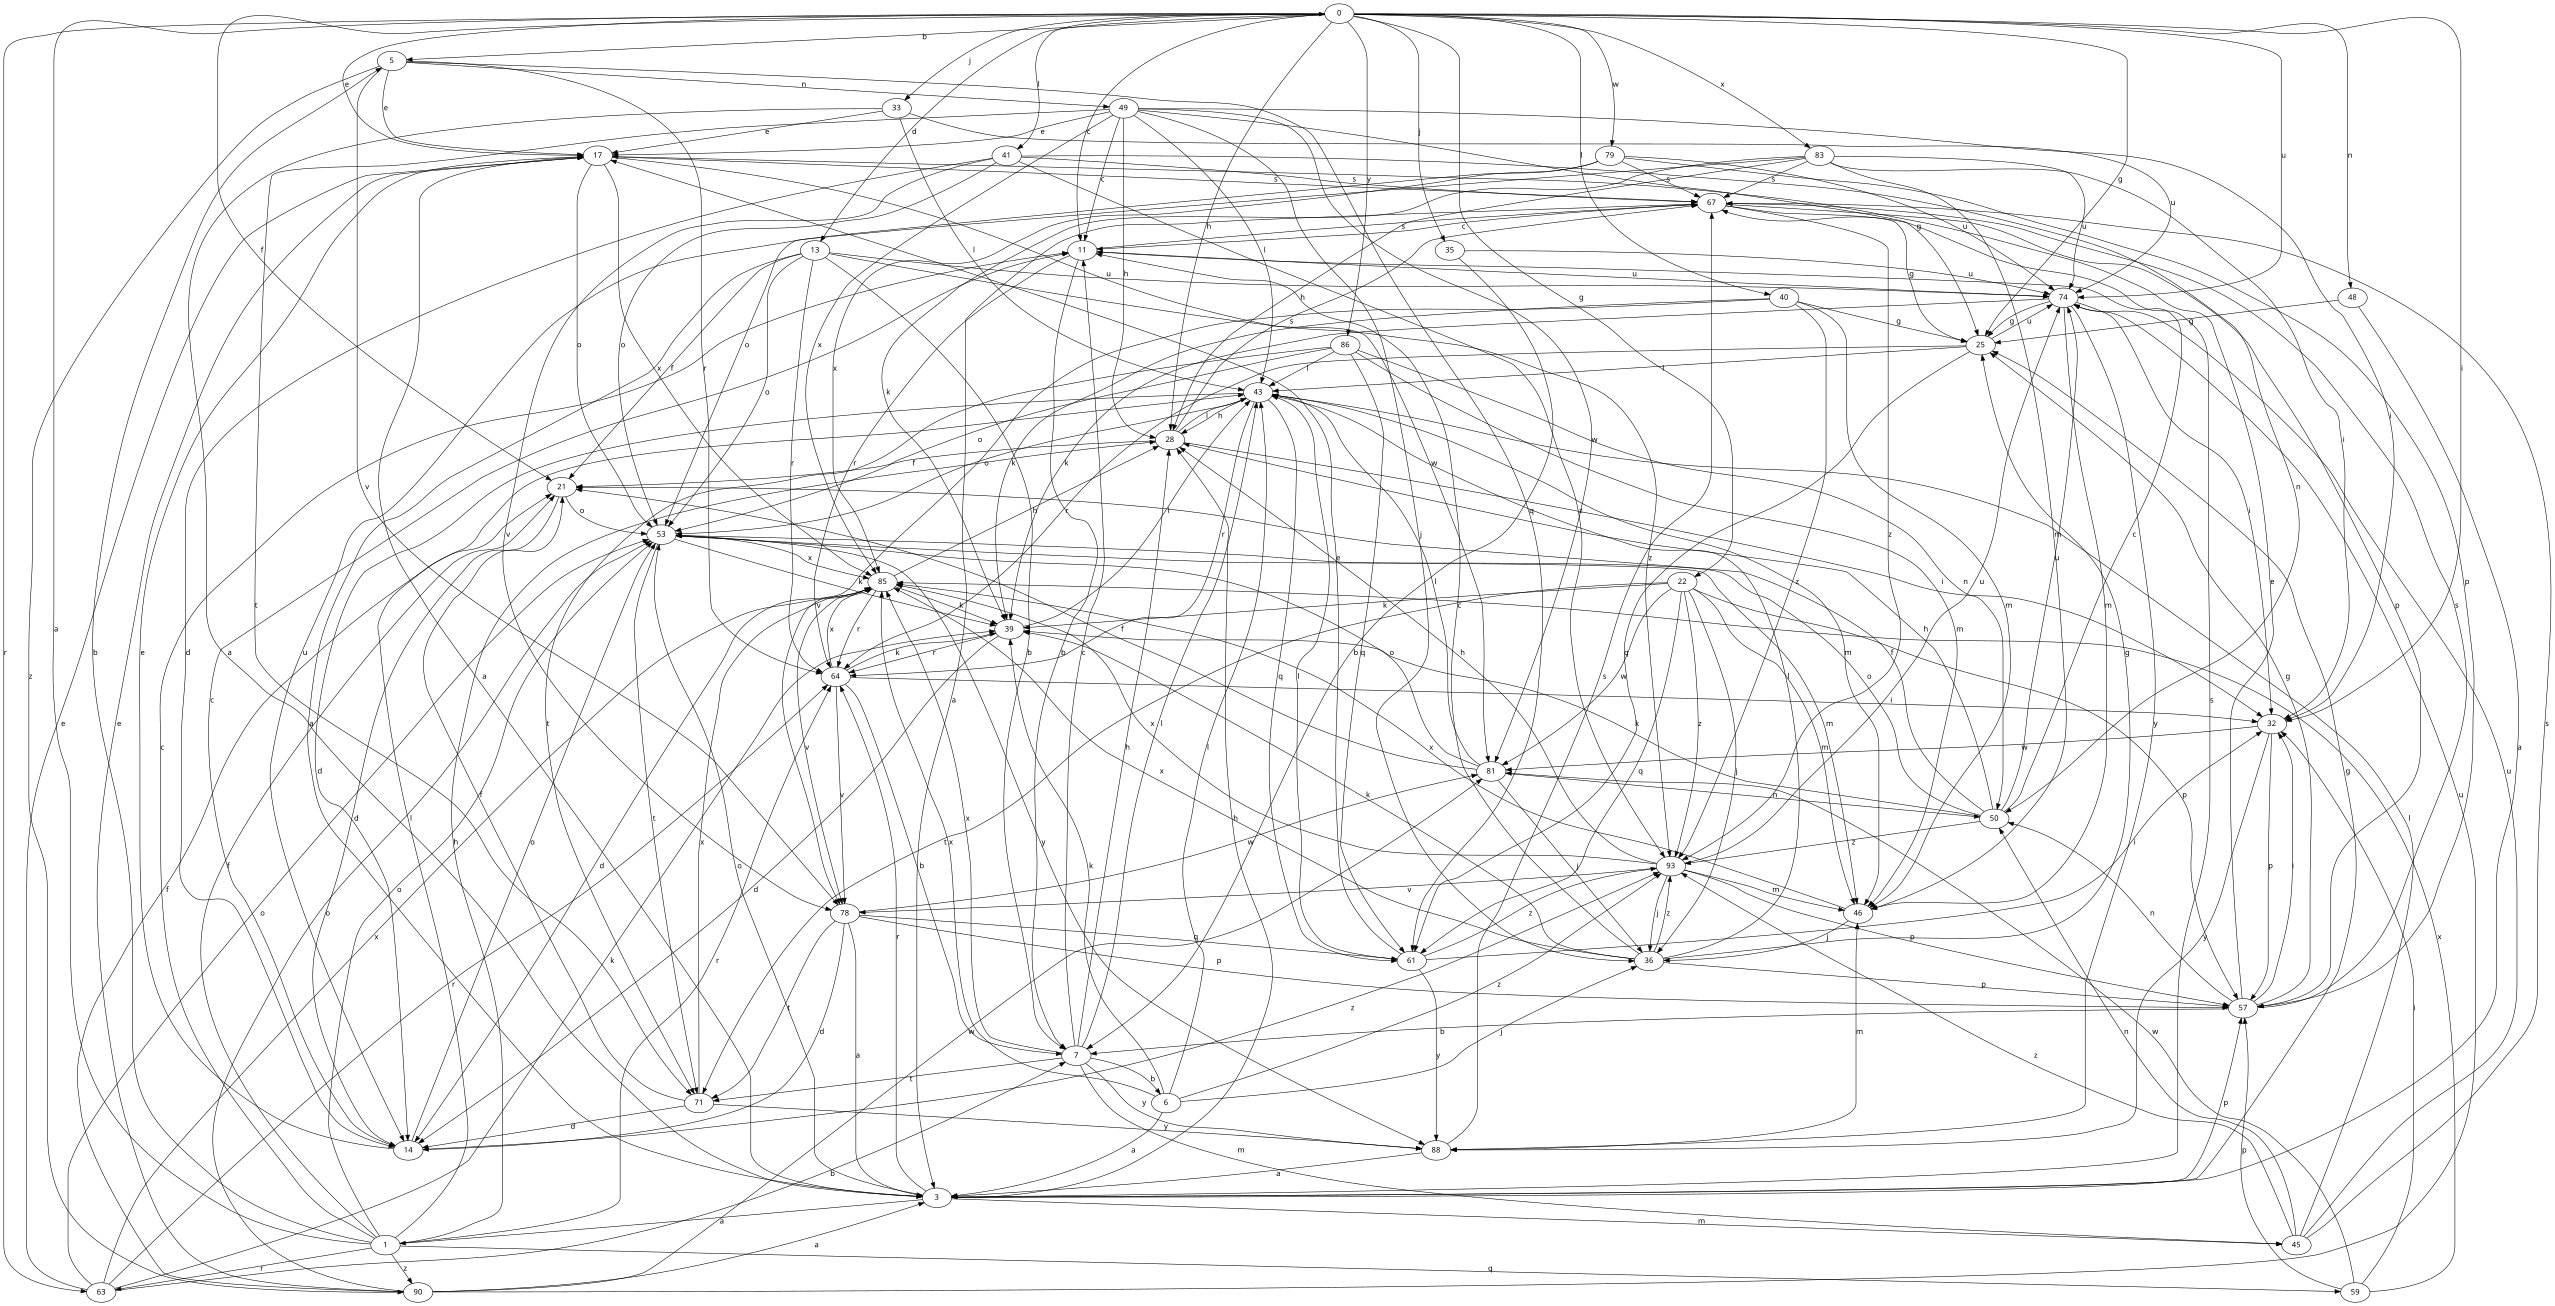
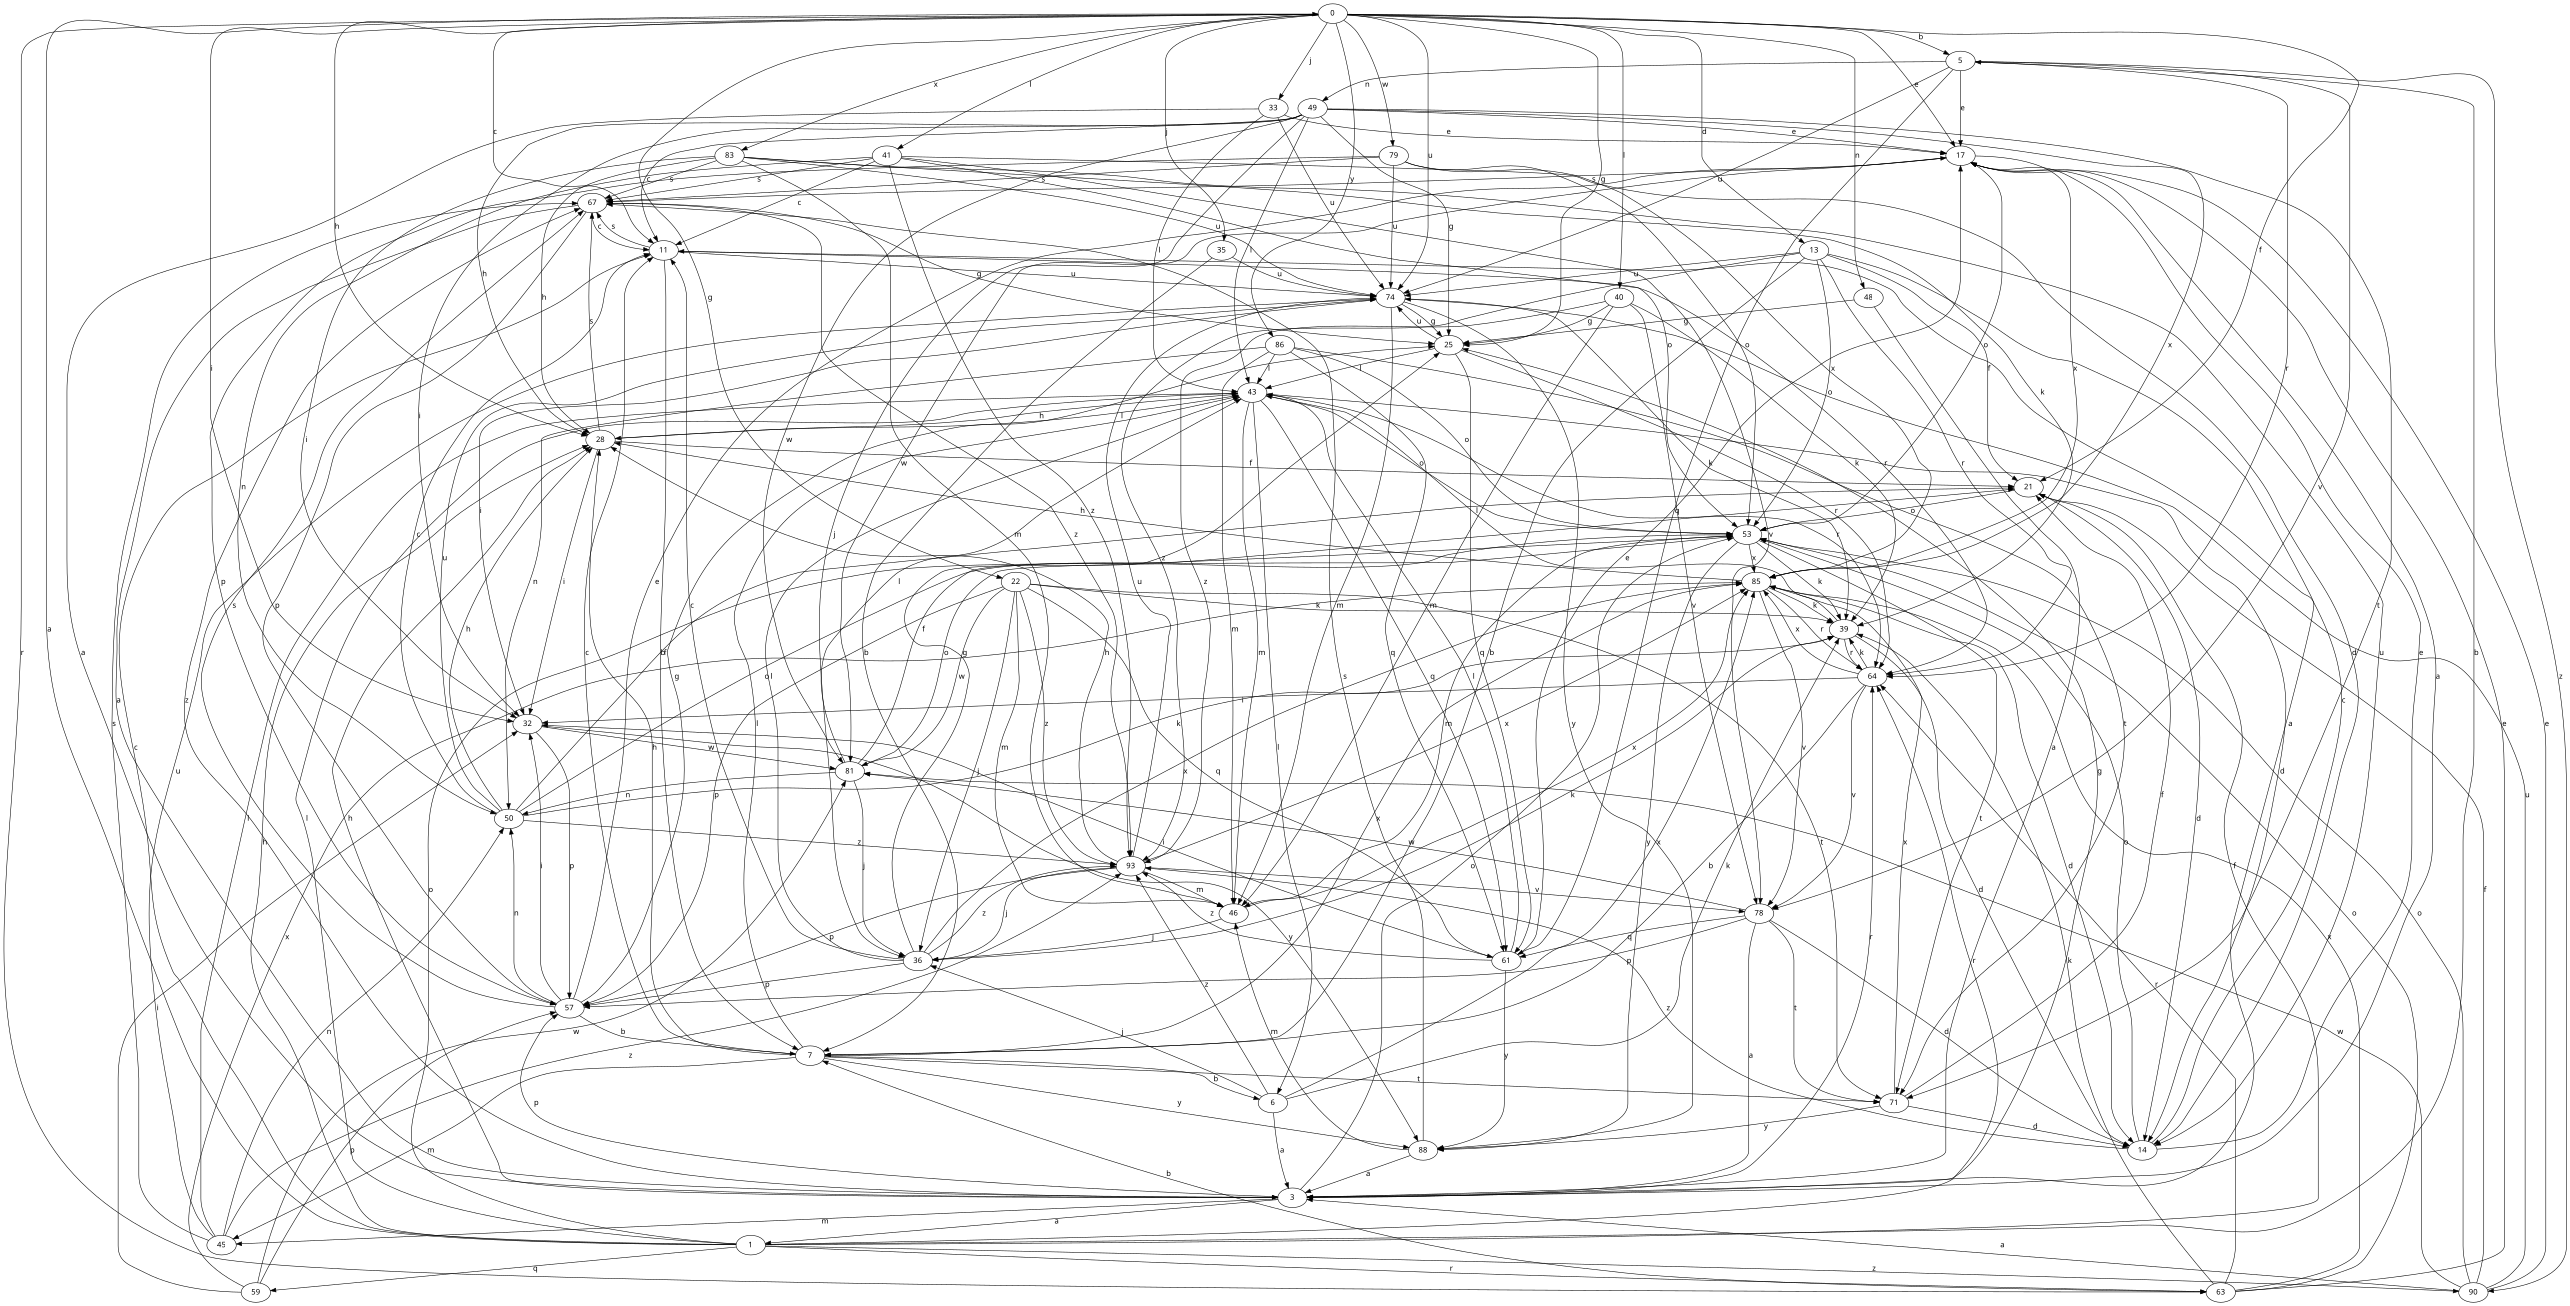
edge "5" -> "74": added, label "u"
edge "41" -> "11": added, label "c"
edge "3" -> "67": label "s" -> "z"
edge "6" -> "43": reversed
